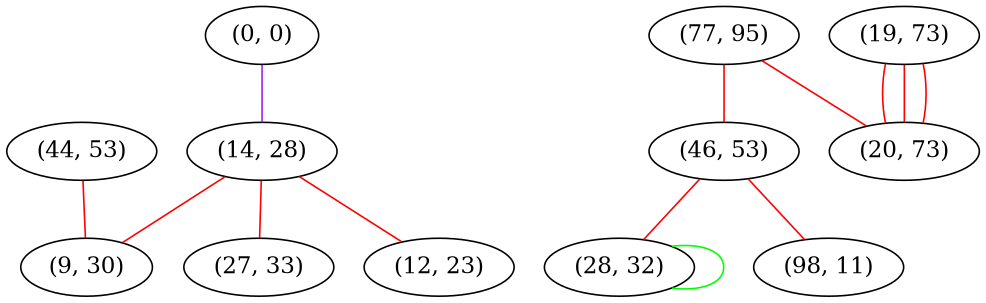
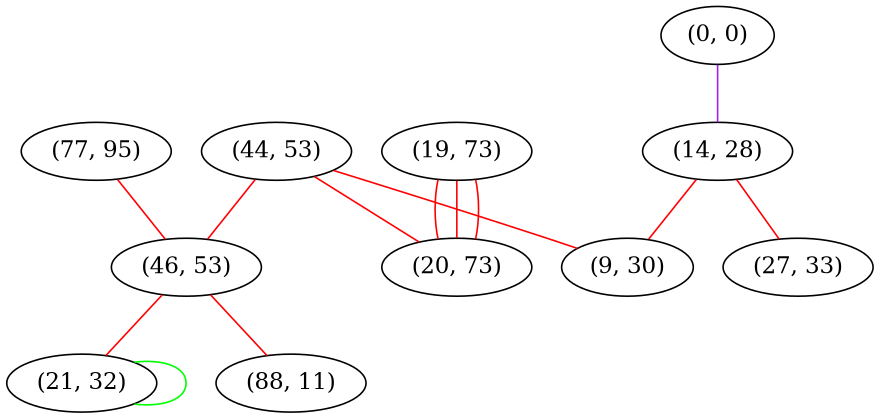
edge "(77, 95)" -- "(20, 73)": now "(44, 53)" -- "(20, 73)"
edge "(44, 53)" -- "(46, 53)": added
node "(12, 23)": removed
node "(28, 32)": label "(28, 32)" -> "(21, 32)"
node "(98, 11)": label "(98, 11)" -> "(88, 11)"
